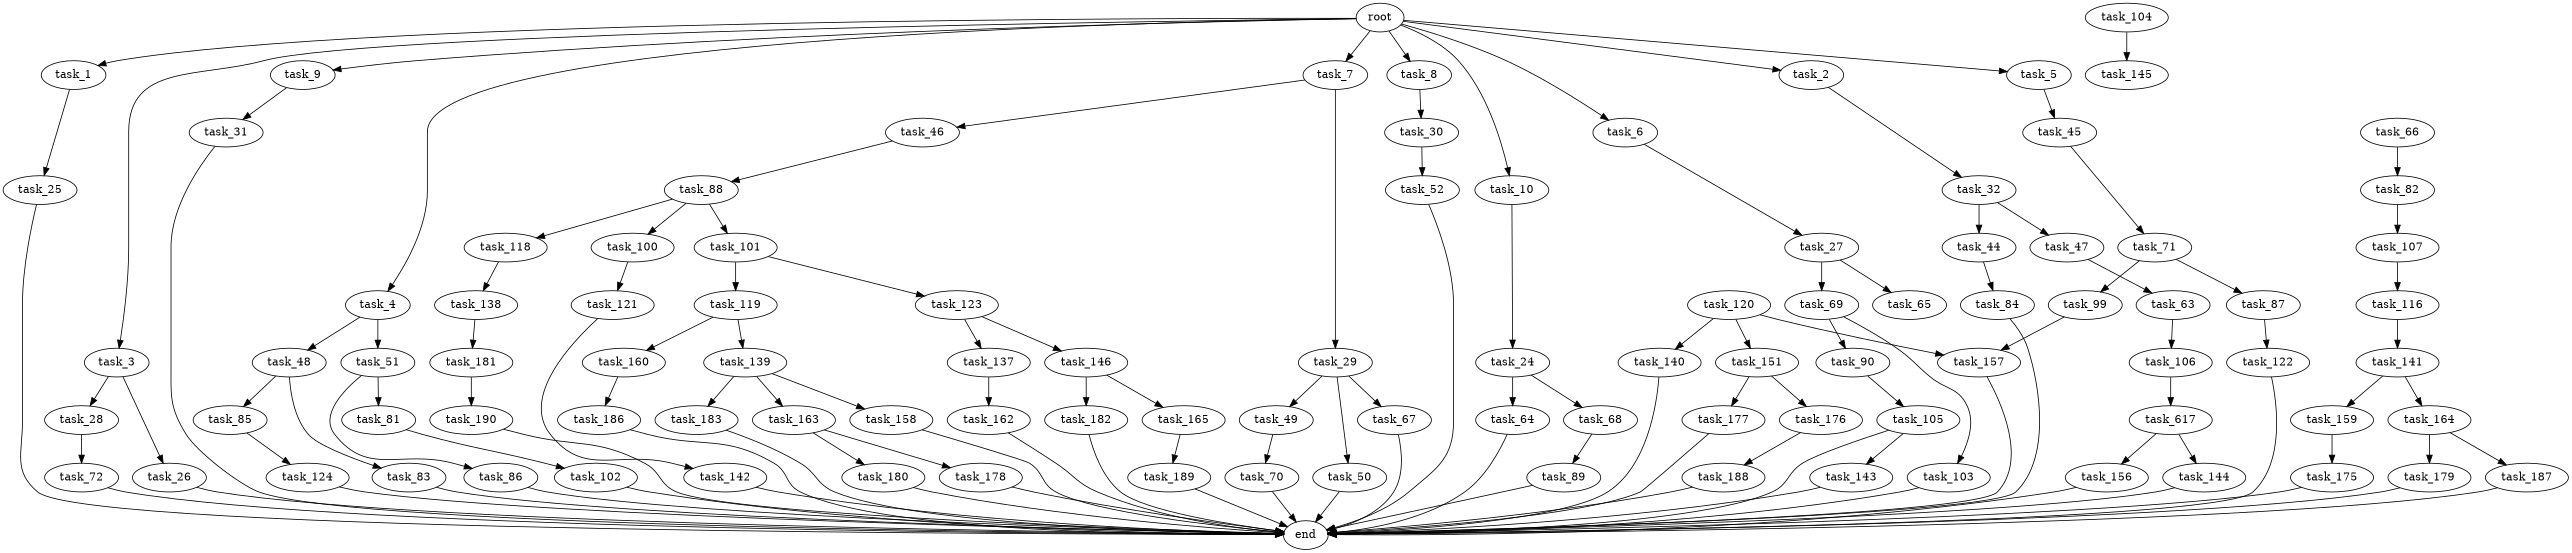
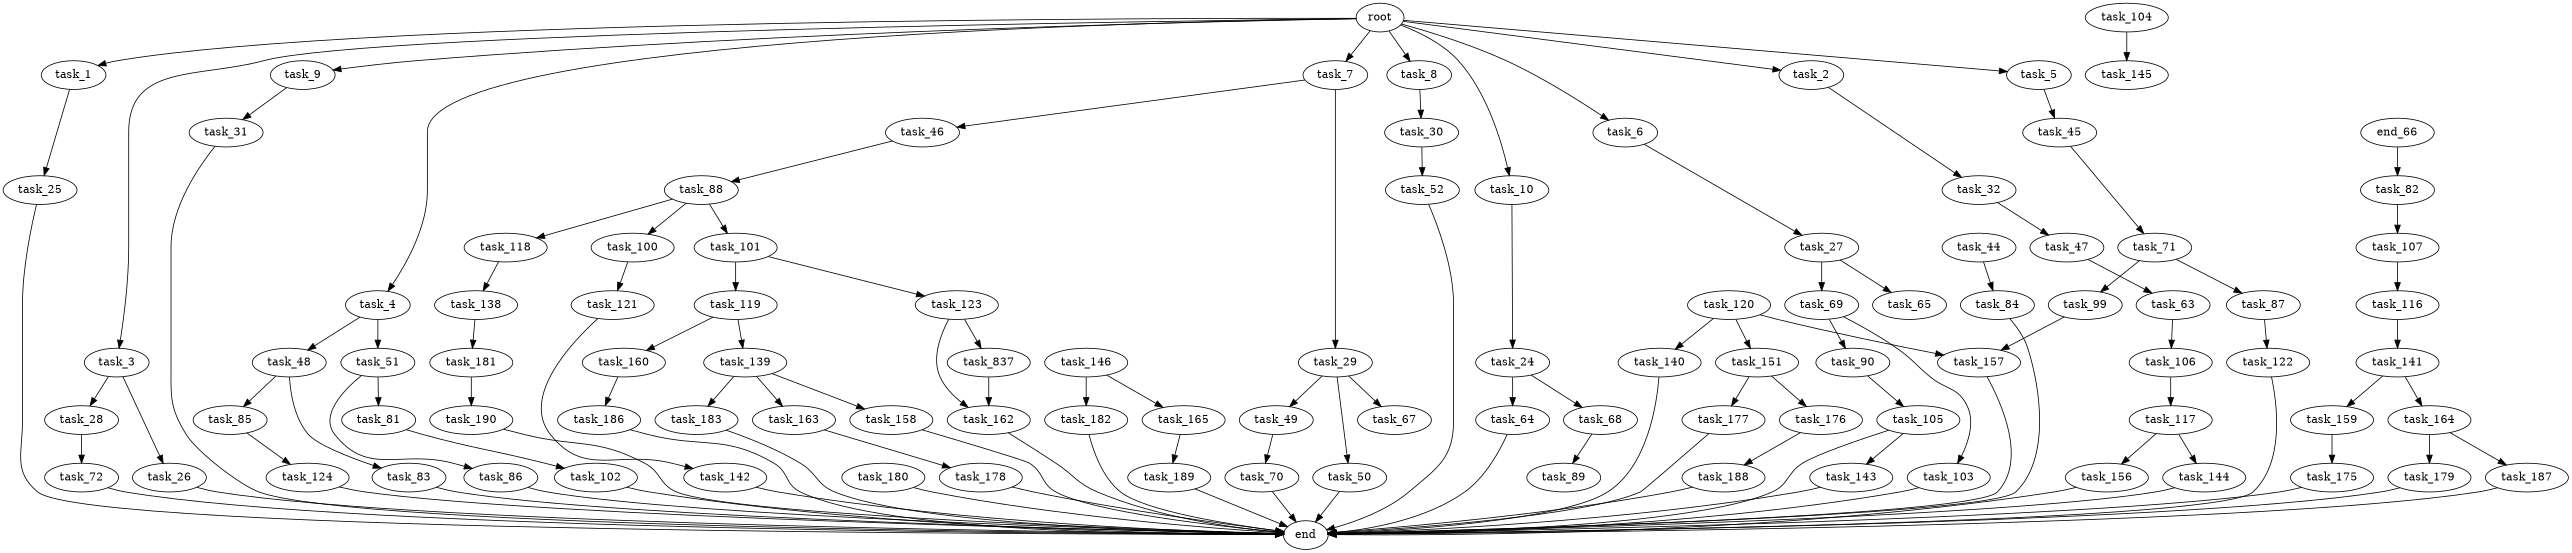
node "task_66": label "task_66" -> "end_66"
edge "task_32" -> "task_44": removed
edge "task_123" -> "task_146": now "task_123" -> "task_162"
node "task_137": label "task_137" -> "task_837"
node "task_617": label "task_617" -> "task_117"
edge "task_163" -> "task_180": removed
edge "task_67" -> "end": removed
edge "task_89" -> "end": removed
